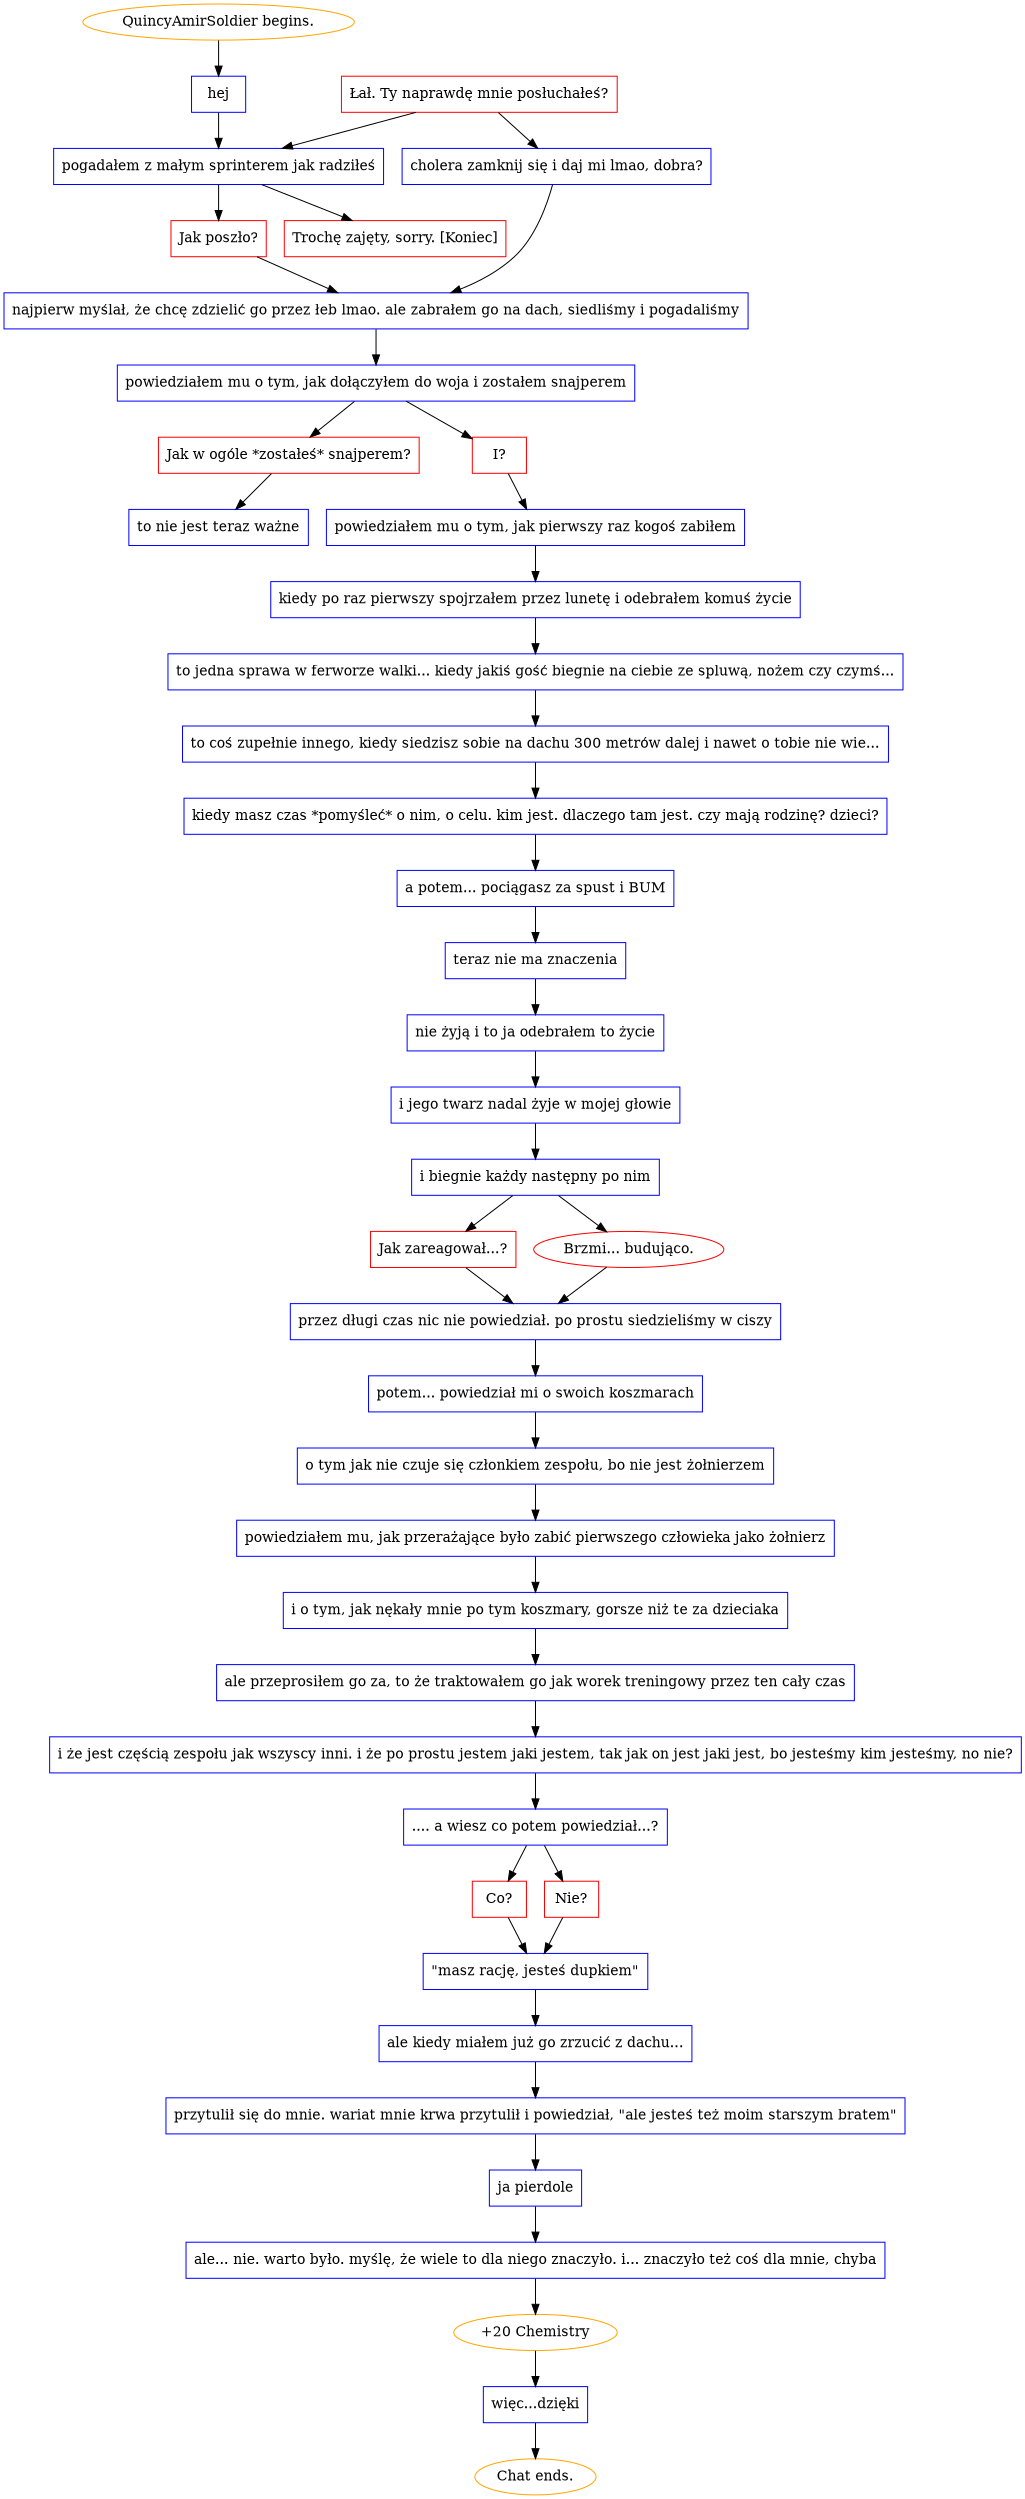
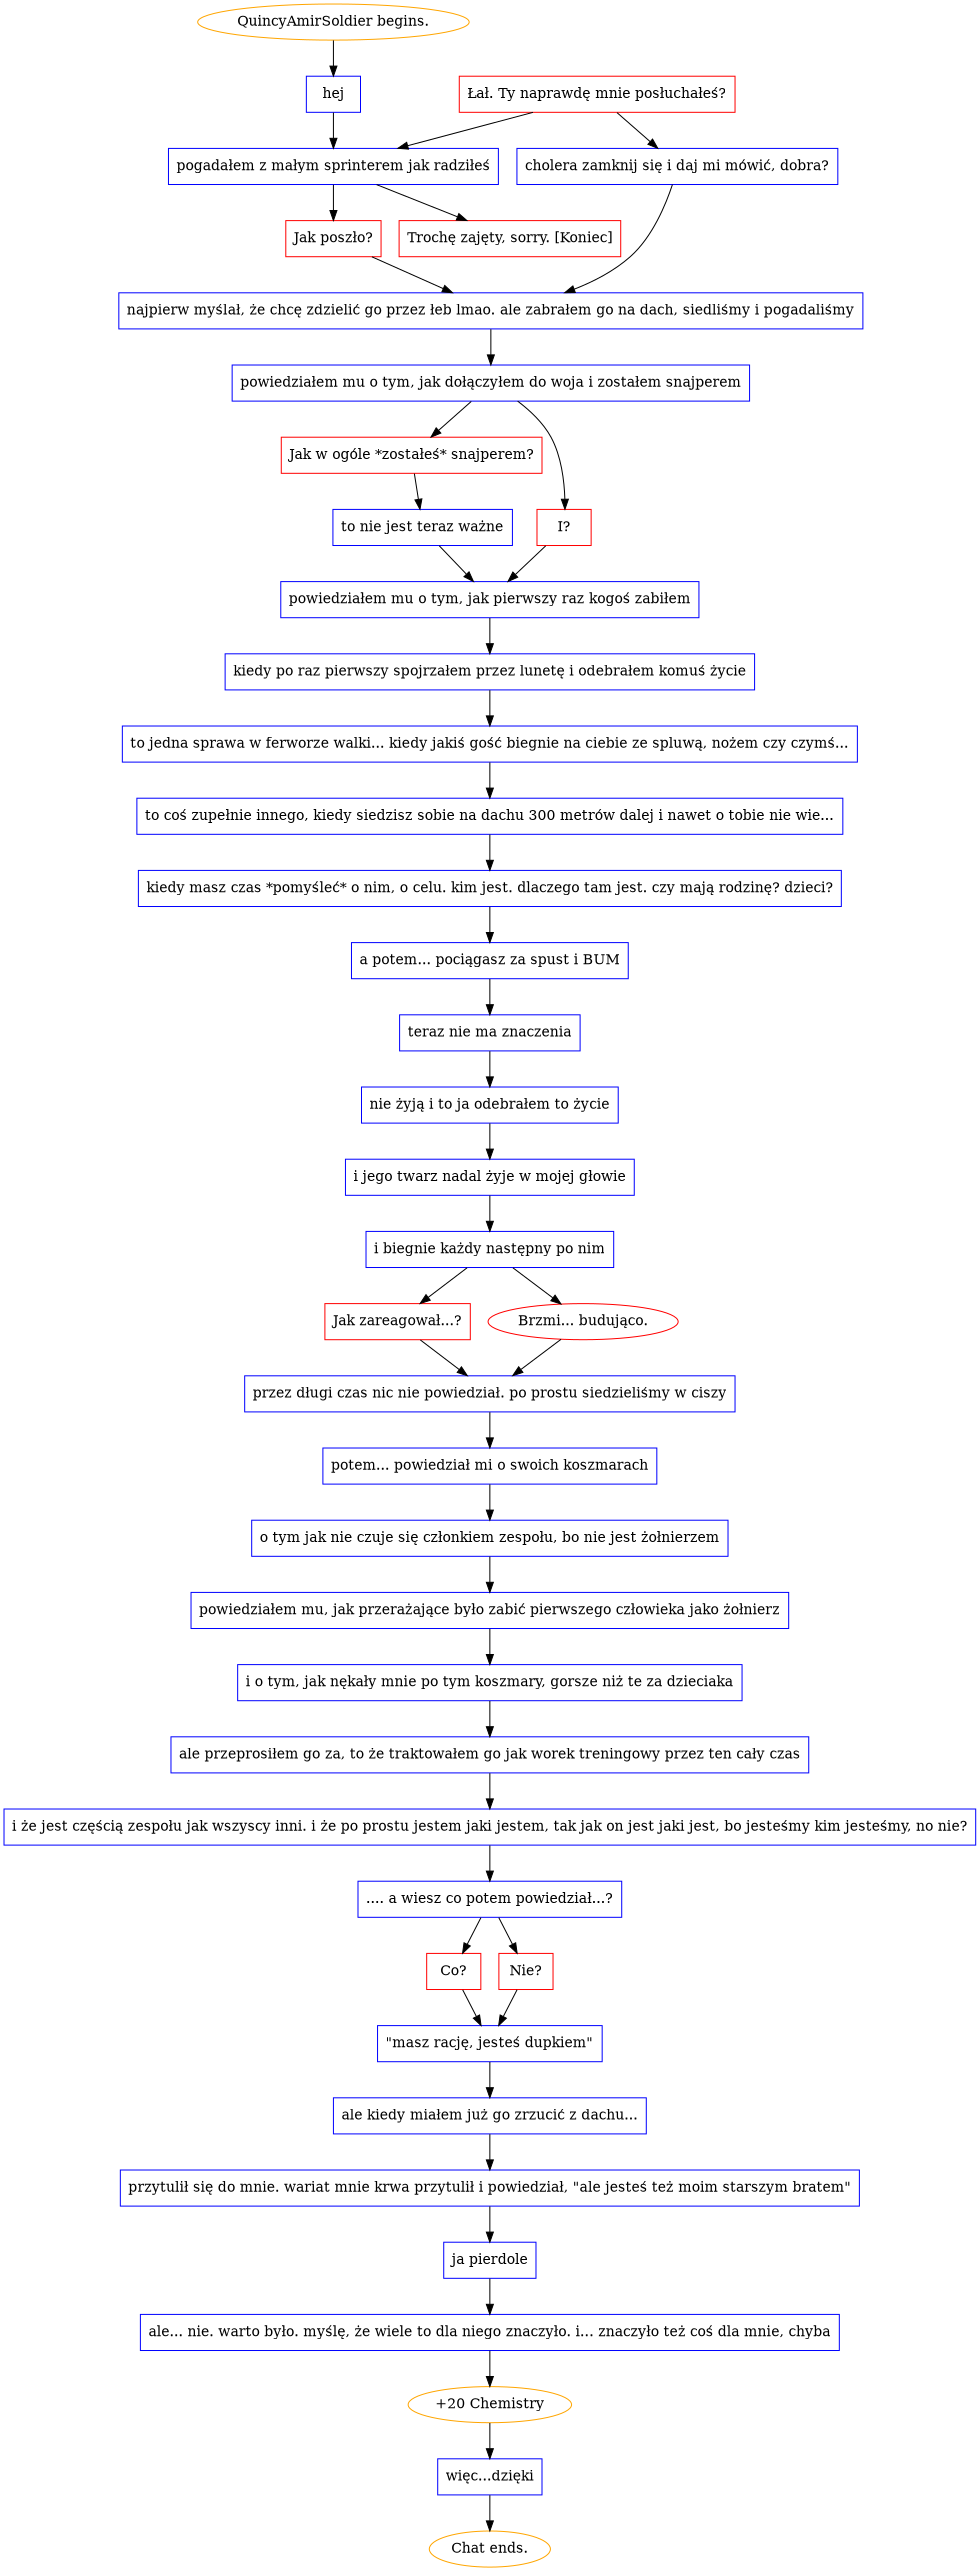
node "cholera zamknij się i daj mi lmao, dobra?": label "cholera zamknij się i daj mi lmao, dobra?" -> "cholera zamknij się i daj mi mówić, dobra?"
edge "to nie jest teraz ważne" -> "powiedziałem mu o tym, jak pierwszy raz kogoś zabiłem": added
